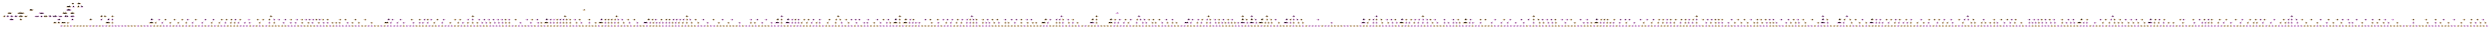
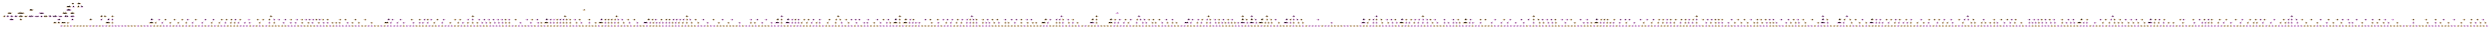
node "inspiration": added
